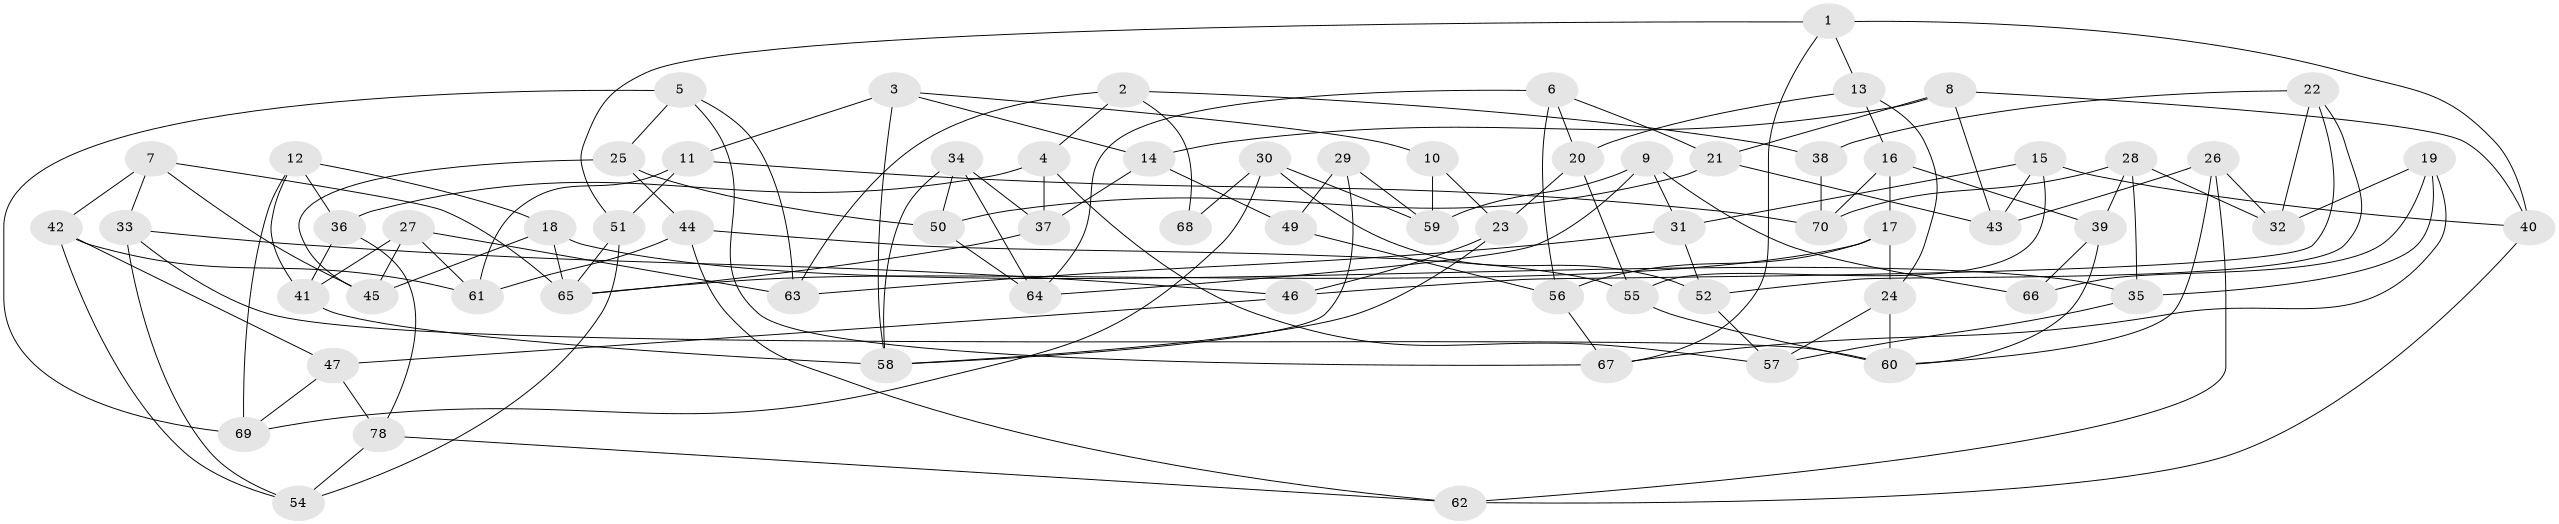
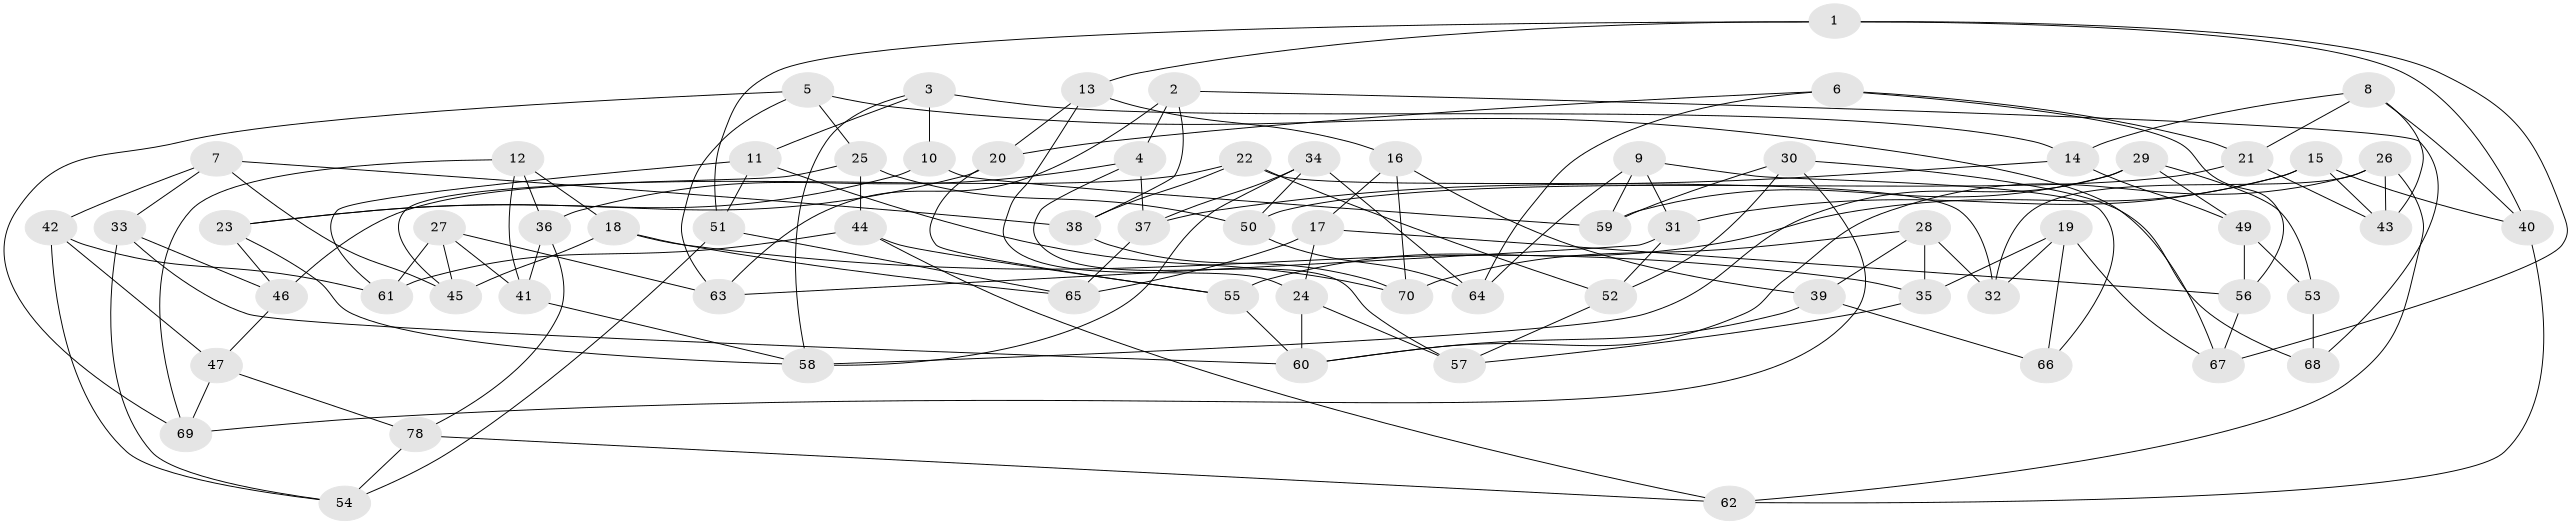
edge "7" -- "65": now "7" -- "38"
node "53": added
